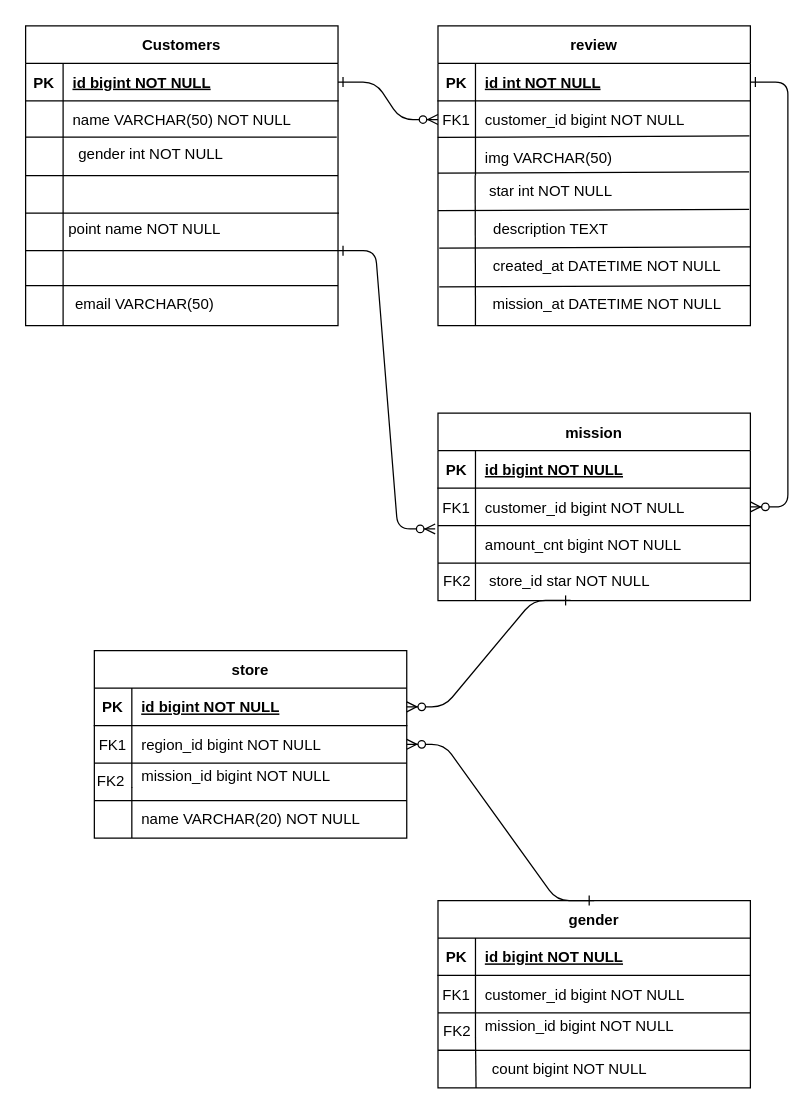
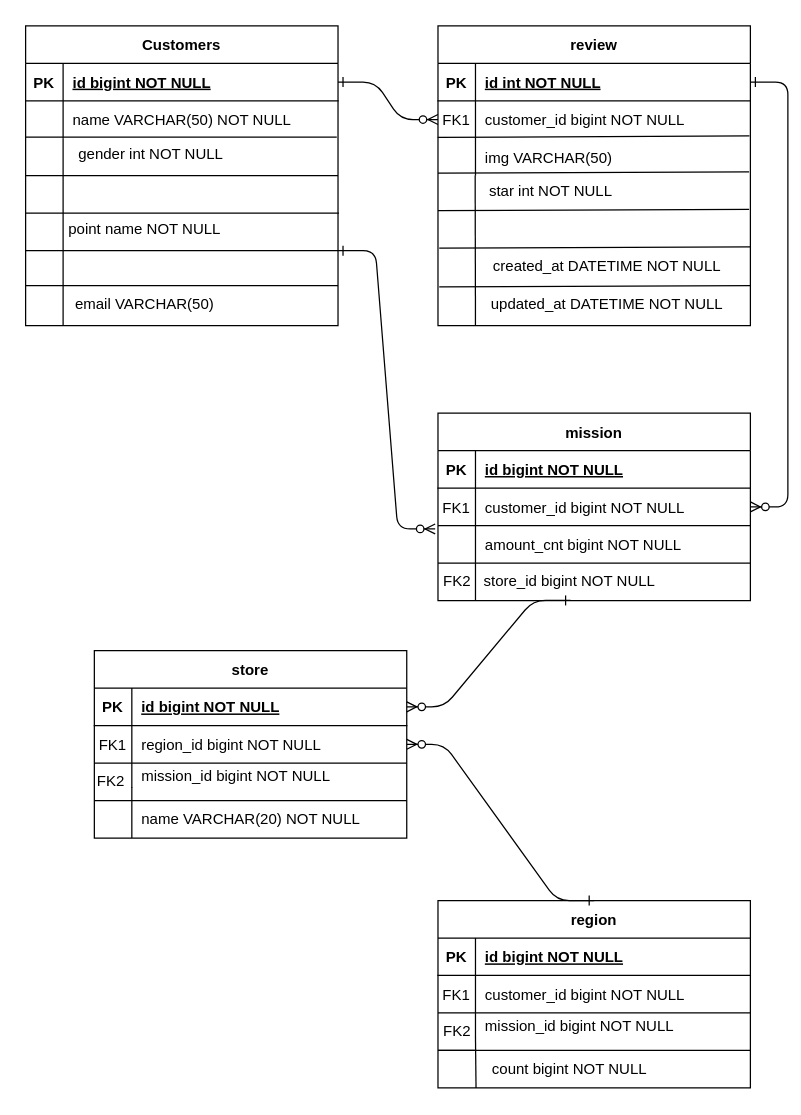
node "description TEXT": removed
node "mission_at DATETIME NOT NULL": label "mission_at DATETIME NOT NULL" -> "updated_at DATETIME NOT NULL"
node "store_id star NOT NULL": label "store_id star NOT NULL" -> "store_id bigint NOT NULL"
node "gender": label "gender" -> "region"
